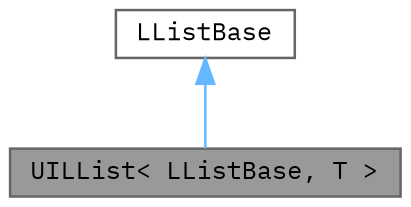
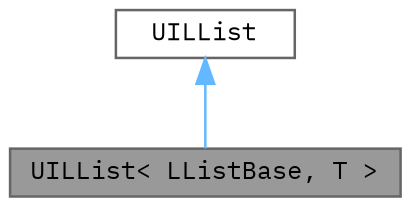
node "LListBase": label "LListBase" -> "UILList"
